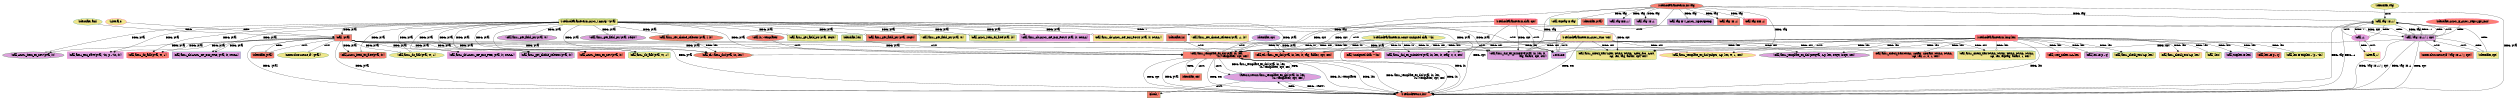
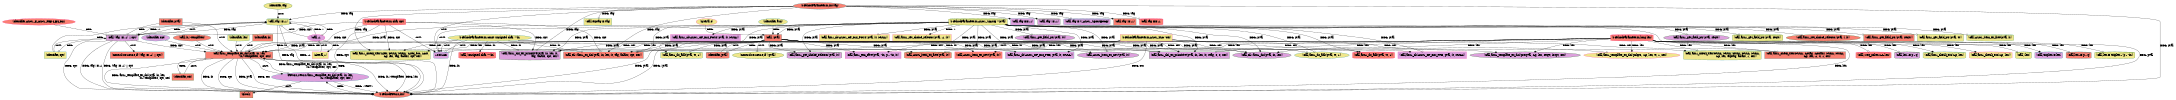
edge "(Identifier,aux)" -> "(Call,!pval)": label "DDG: " -> "CFG: "
edge "(Call,asn1_set_choice_selector(pval, i, it))" -> "(Call,cf->asn1_d2i(pval, in, len))": now "(MethodParameterIn,long len)" -> "(Call,cf->asn1_d2i(pval, in, len))"
node "(Call,cf->asn1_d2i(pval, in, len))": fillcolor salmon -> plum
